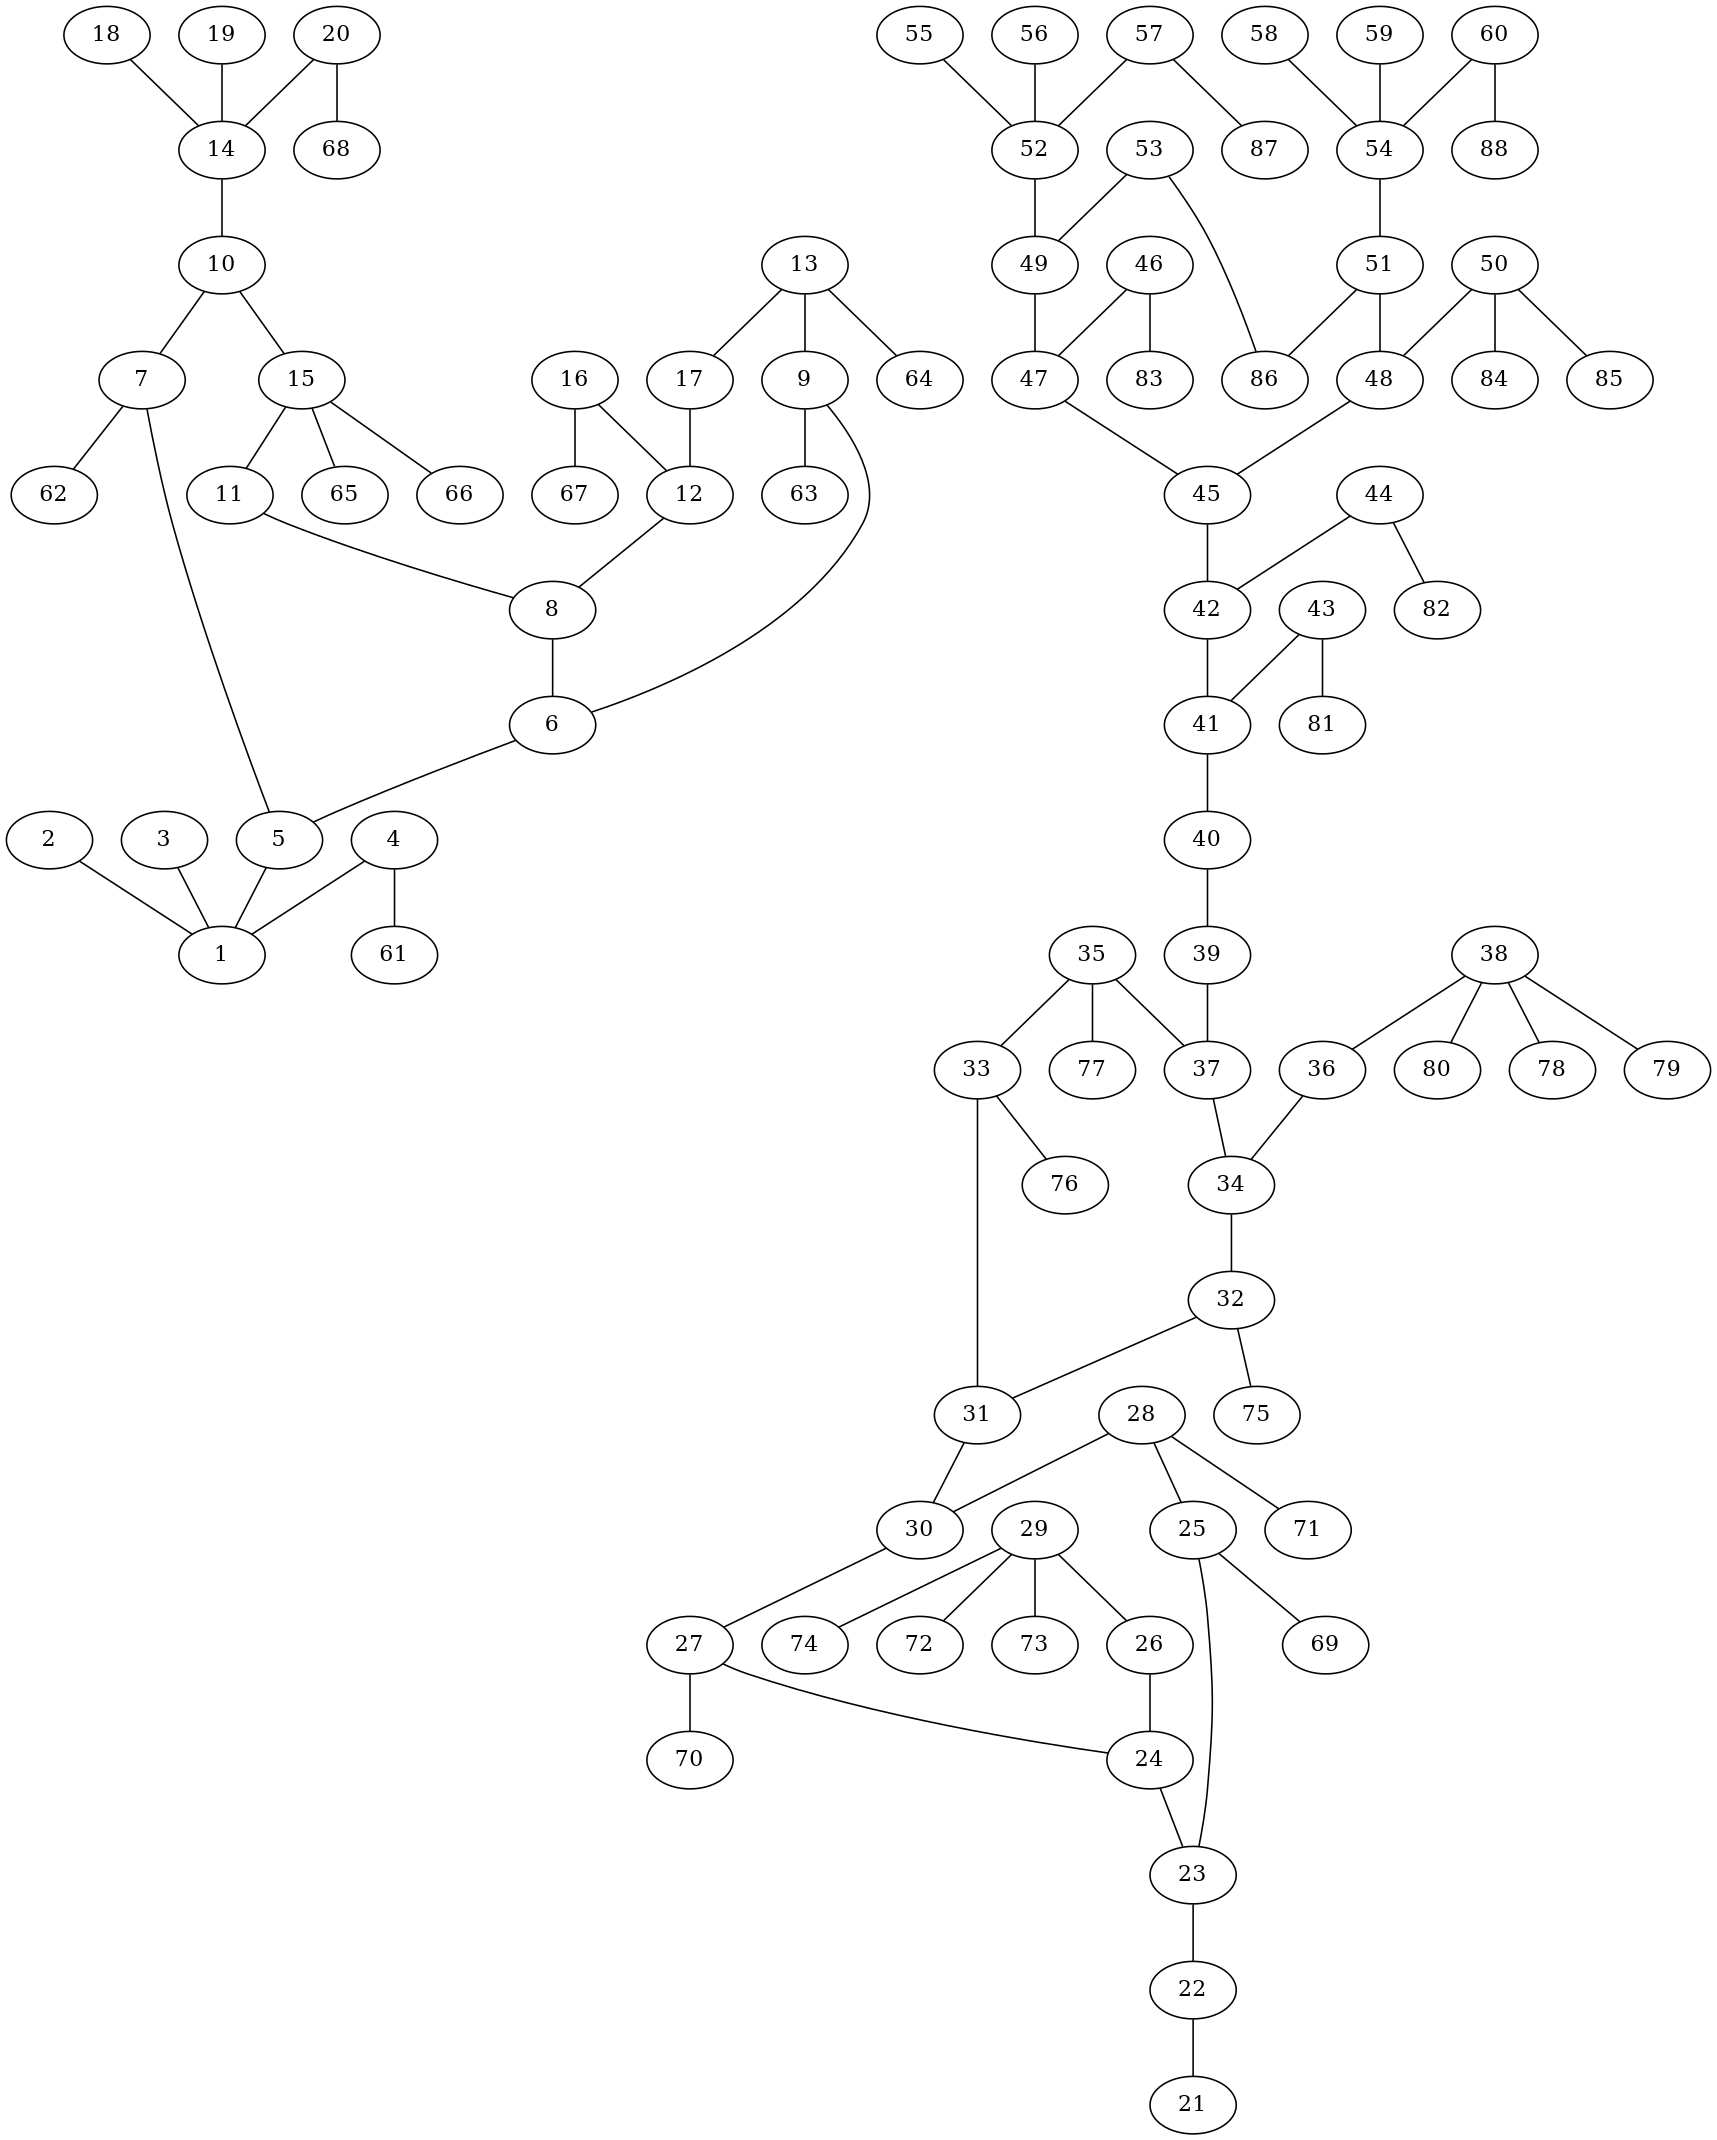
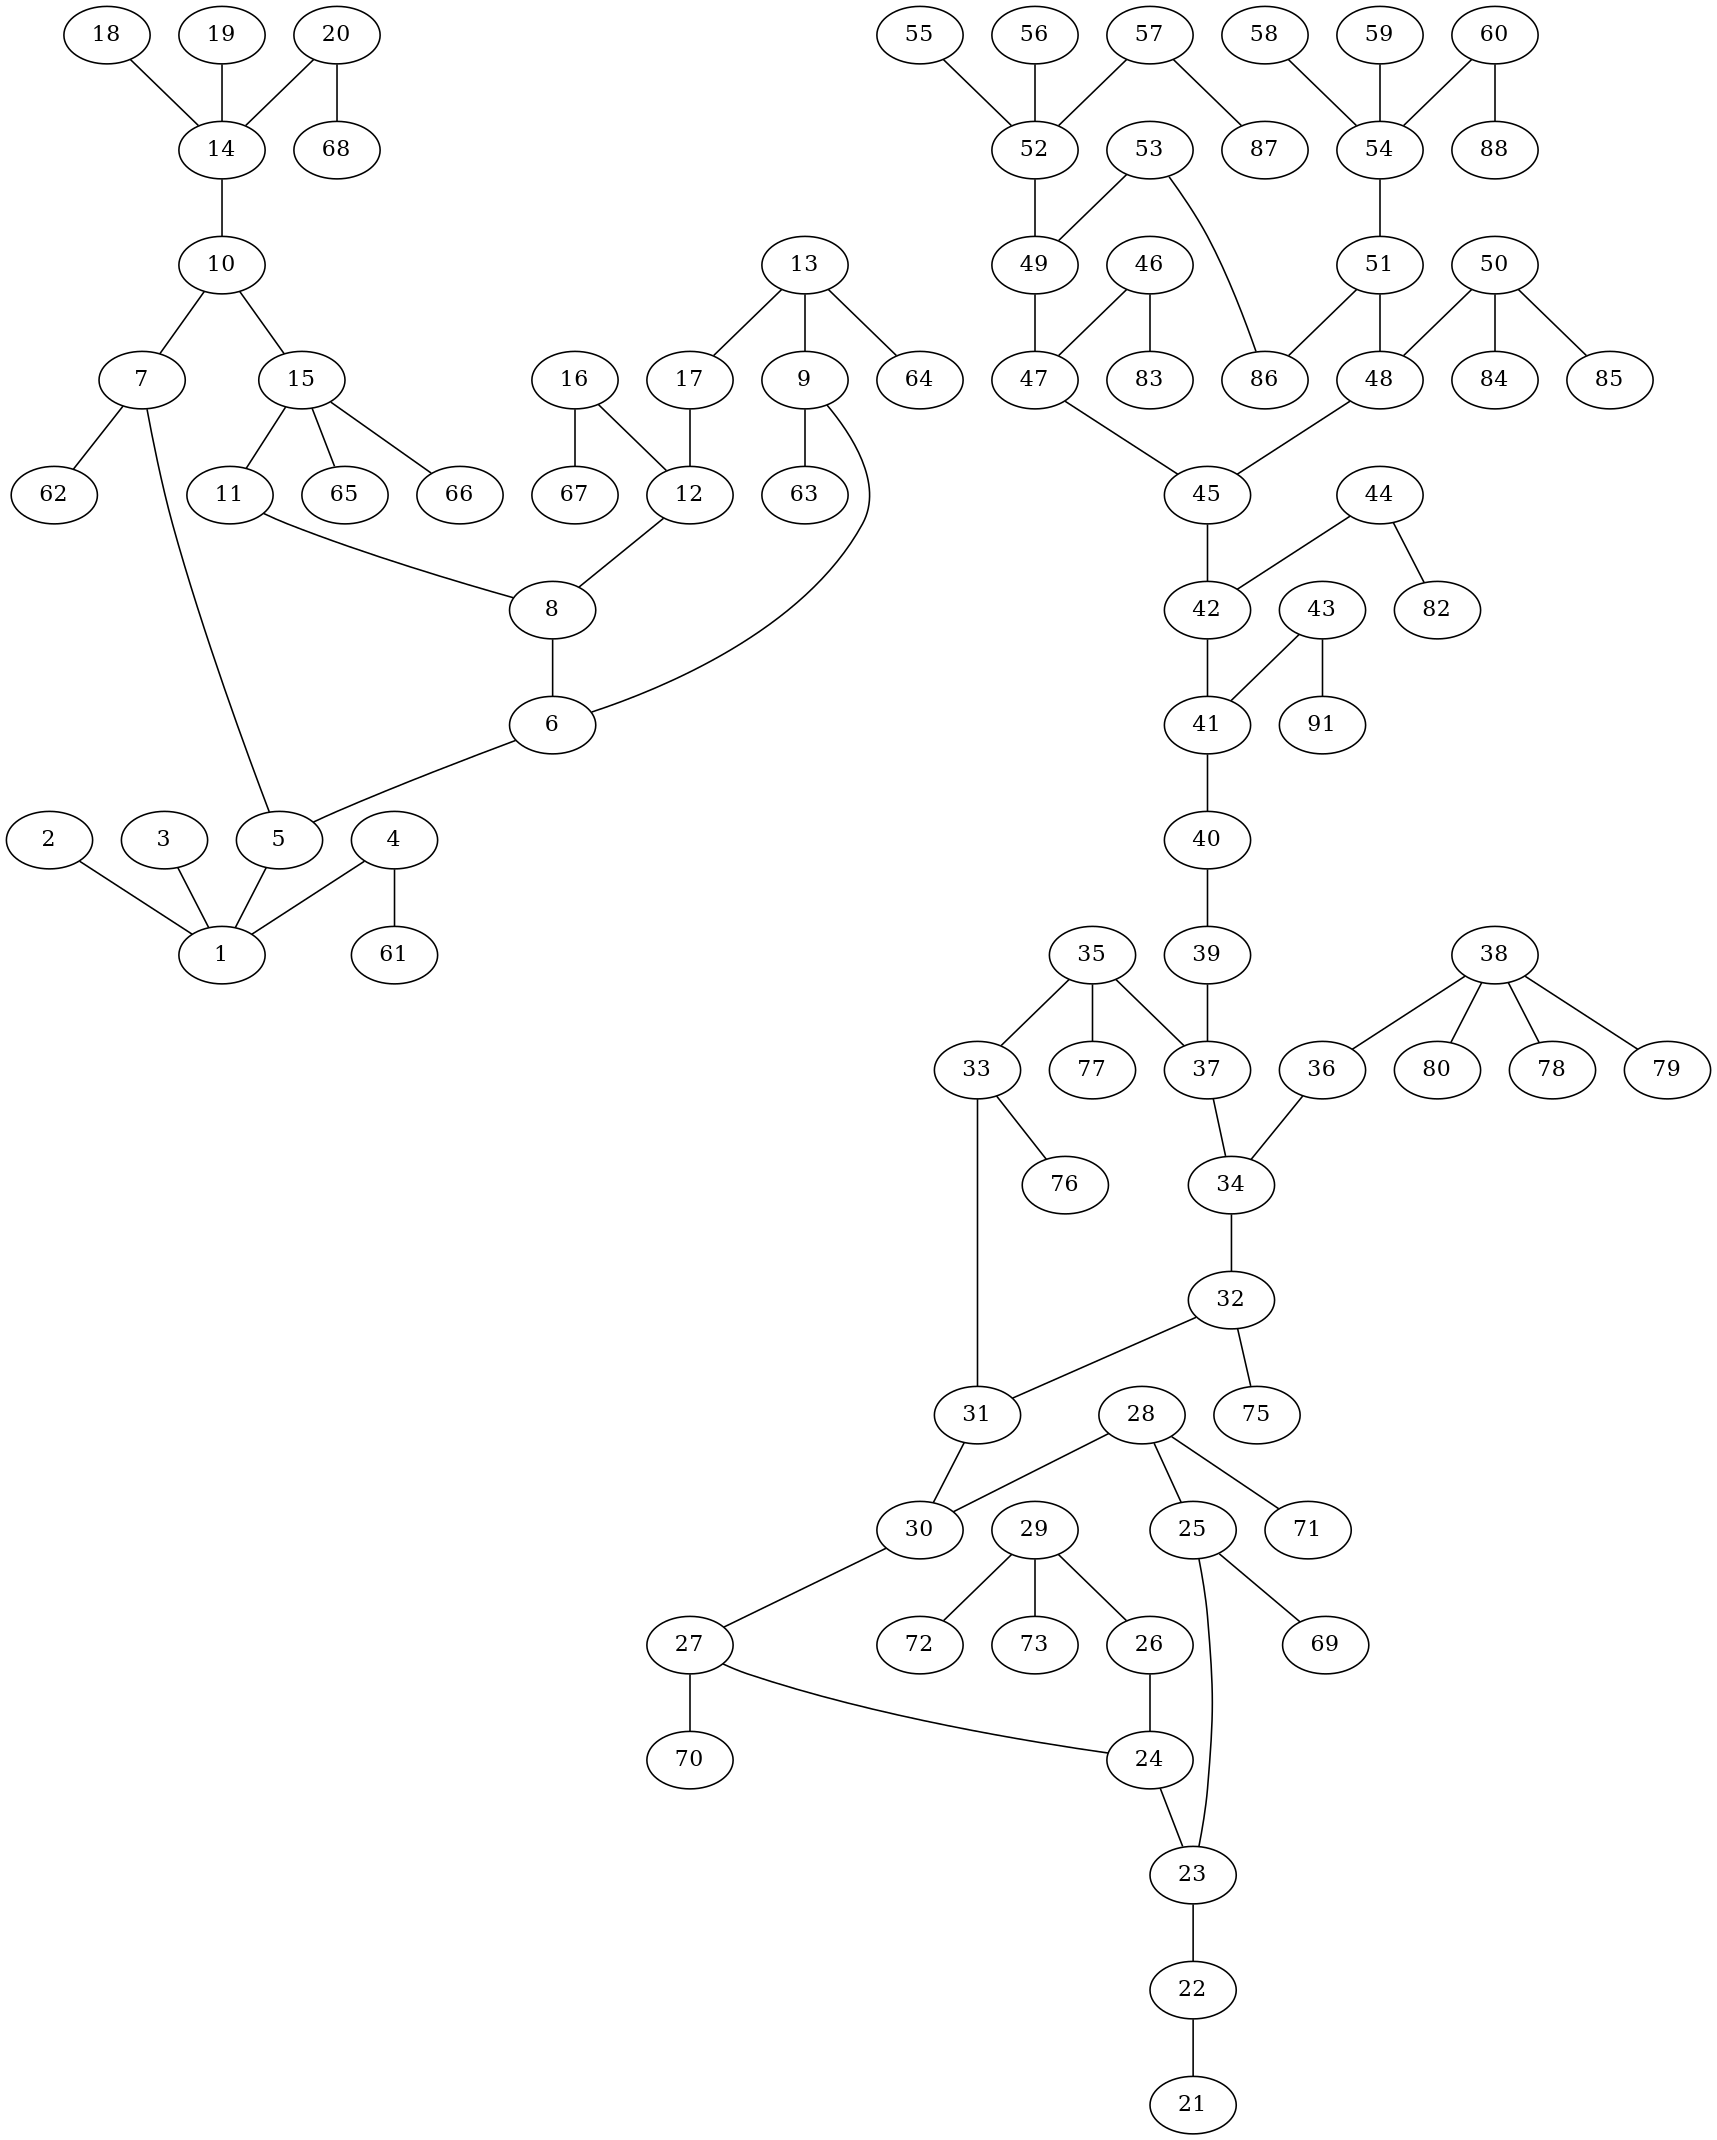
node "81": label "81" -> "91"
node "74": removed
